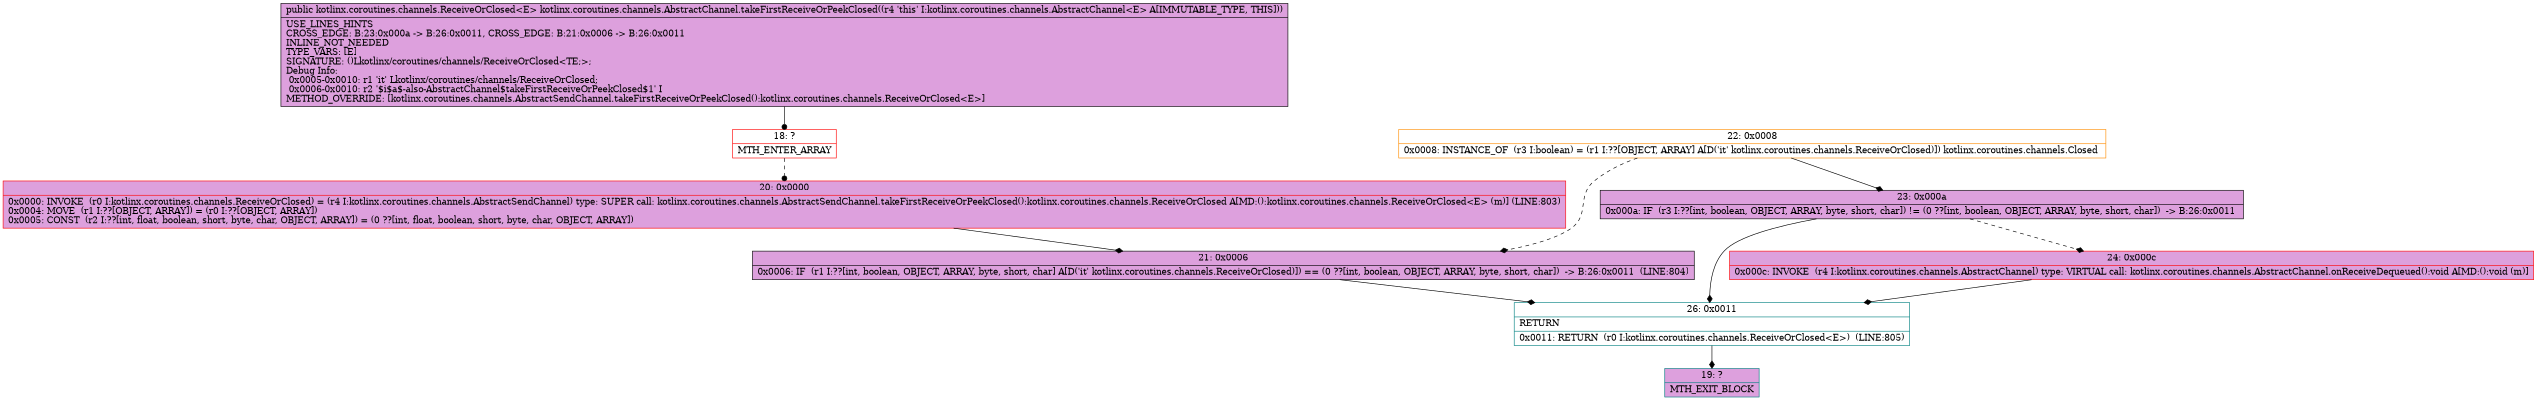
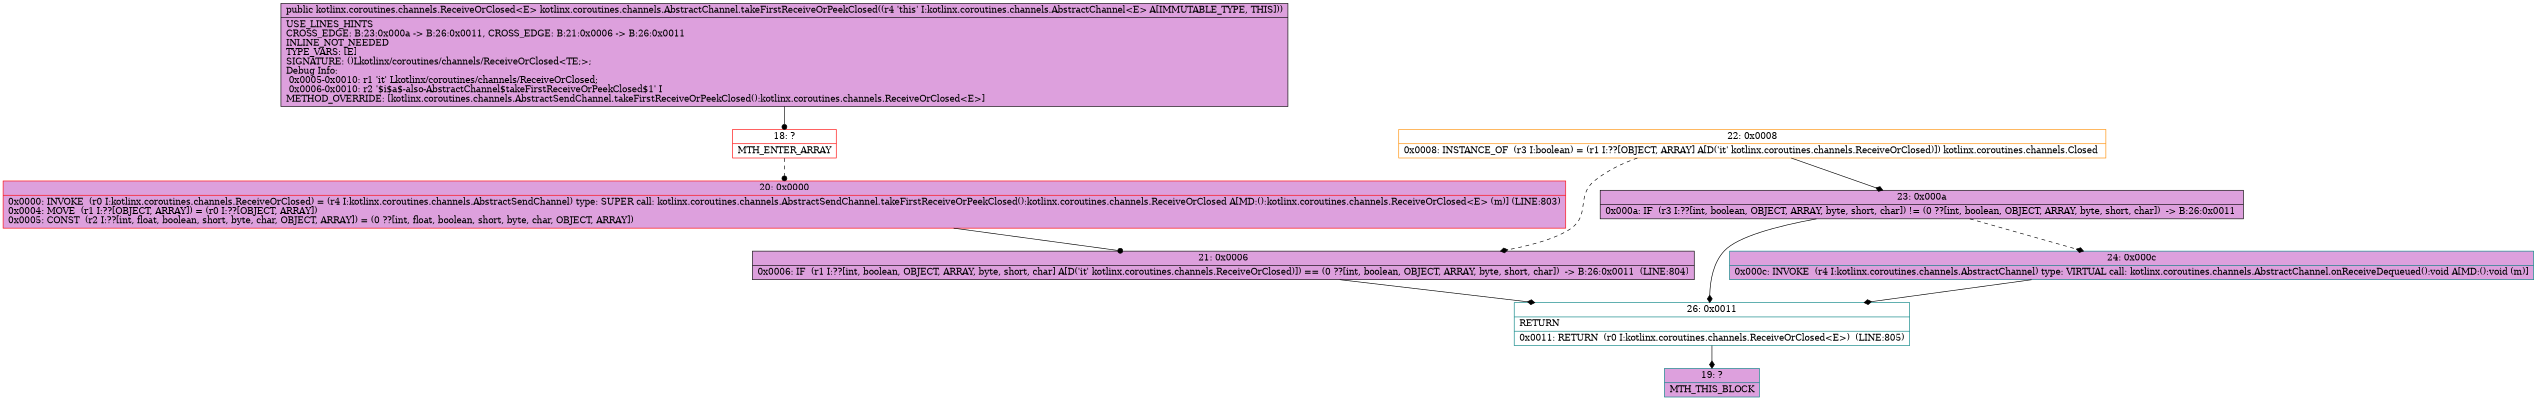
edge "20: 0x0000" -> "21: 0x0006": arrowhead diamond -> dot
node "24: 0x000c": color red -> teal
node "19: ?": text "MTH_EXIT_BLOCK" -> "MTH_THIS_BLOCK"
